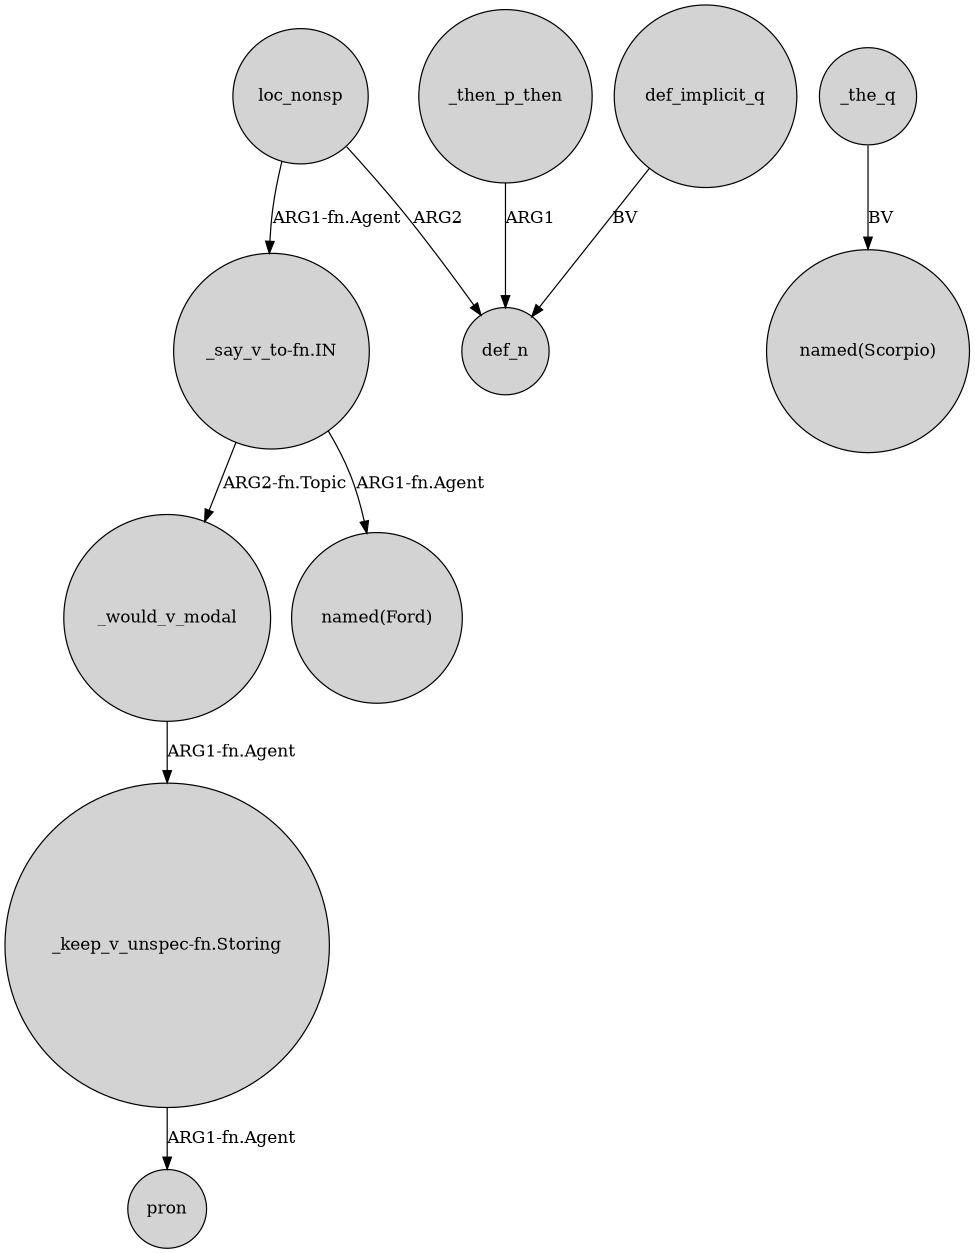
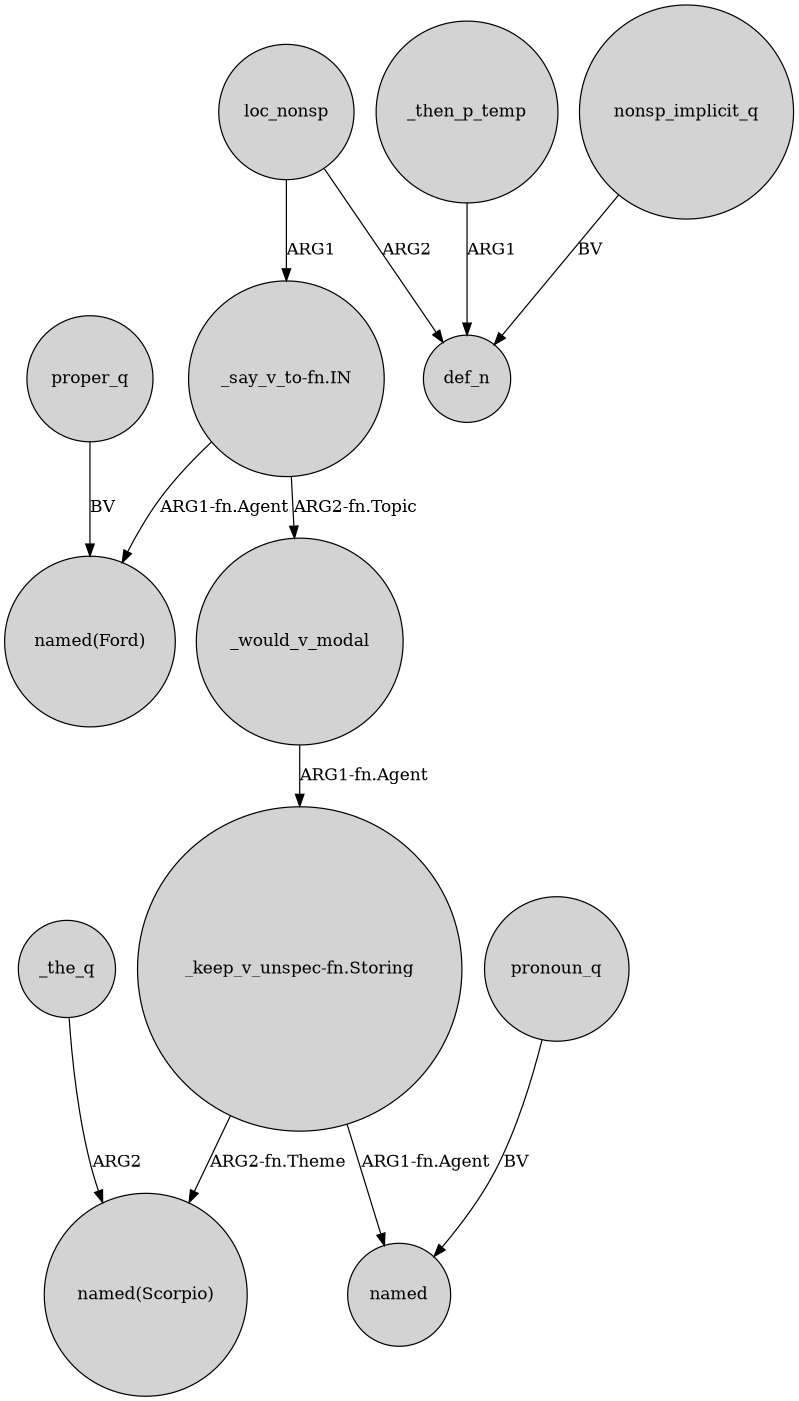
node "_then_p_then": label "_then_p_then" -> "_then_p_temp"
node "def_implicit_q": label "def_implicit_q" -> "nonsp_implicit_q"
edge "loc_nonsp" -> "_say_v_to-fn.IN": label "ARG1-fn.Agent" -> "ARG1"
edge "_the_q" -> "named(Scorpio)": label "BV" -> "ARG2"
node "proper_q": added
node "pronoun_q": added
edge "_keep_v_unspec-fn.Storing" -> "named(Scorpio)": added, label "ARG2-fn.Theme"
node "pron": label "pron" -> "named"
